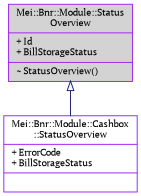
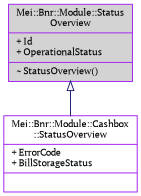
node "Mei::Bnr::Module::Status": text "+ BillStorageStatus" -> "+ OperationalStatus"
